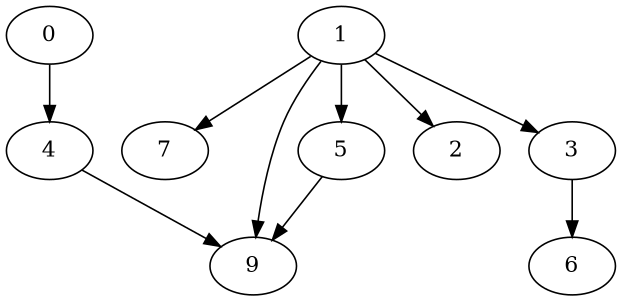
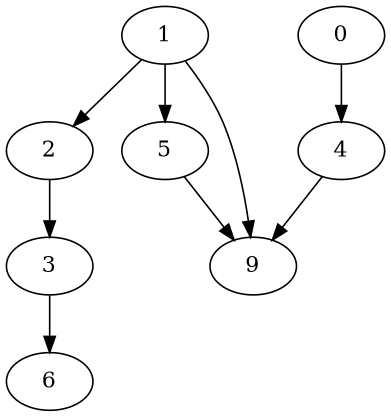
edge "1" -> "3": now "2" -> "3"
node "7": removed
